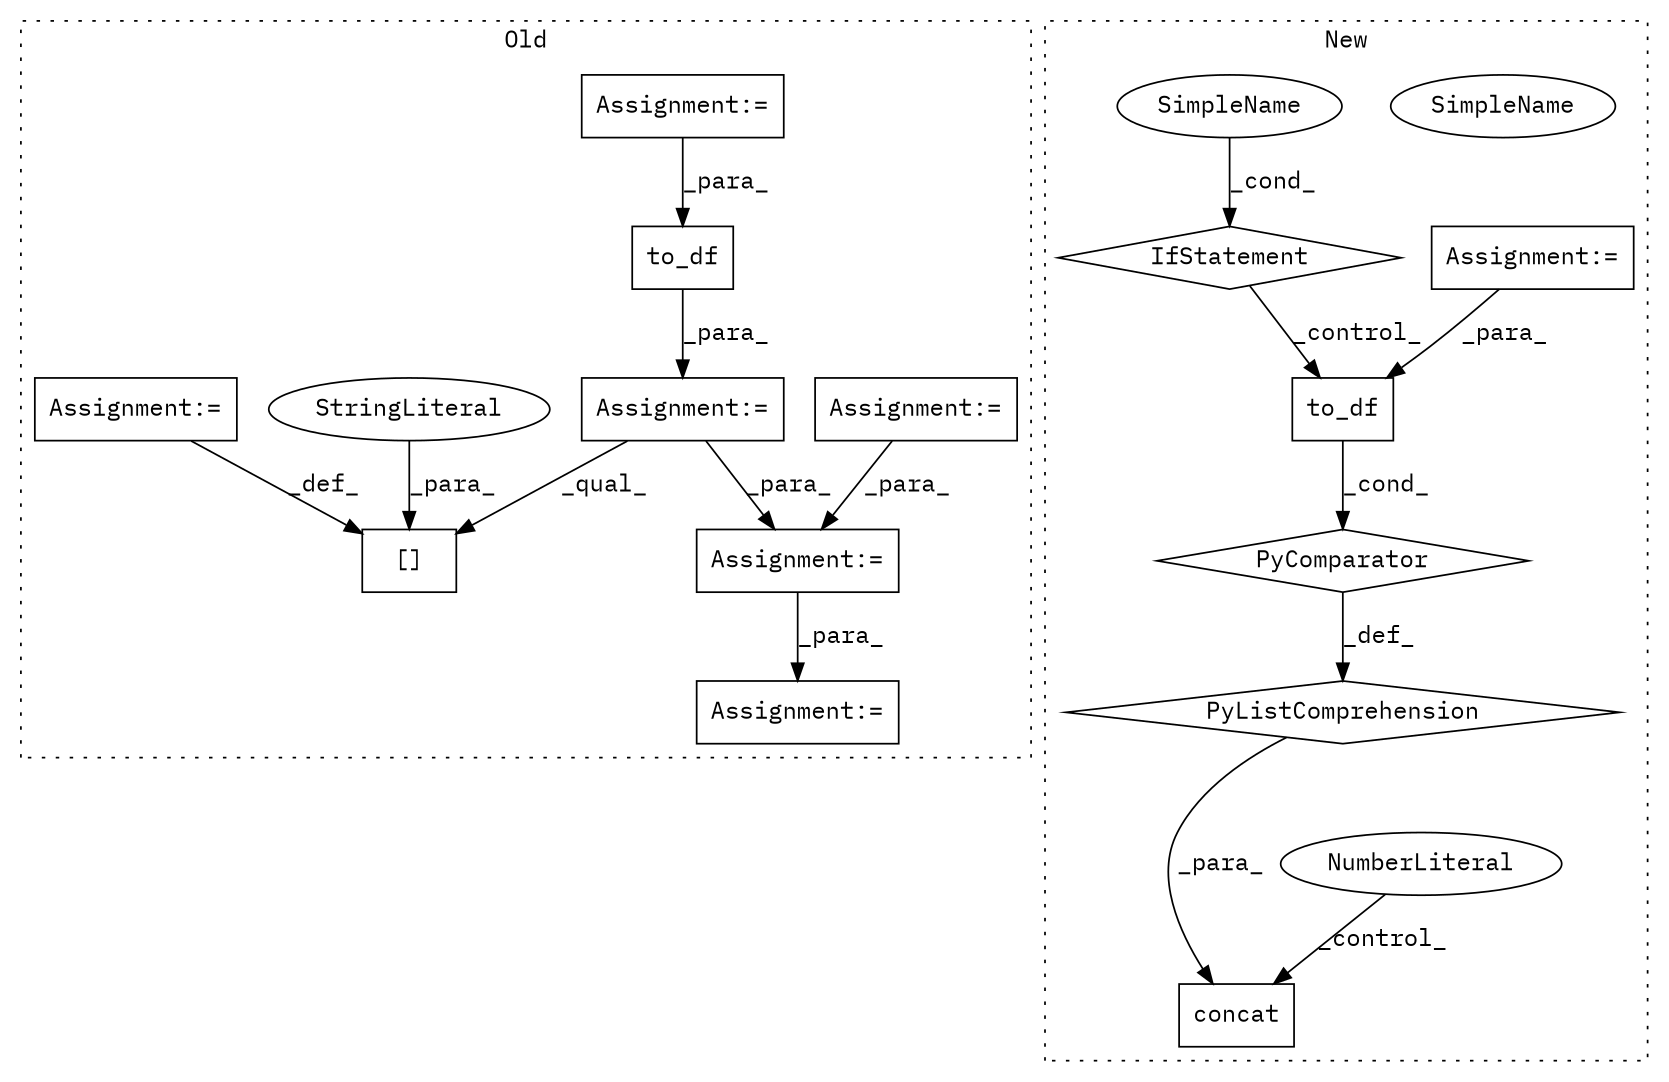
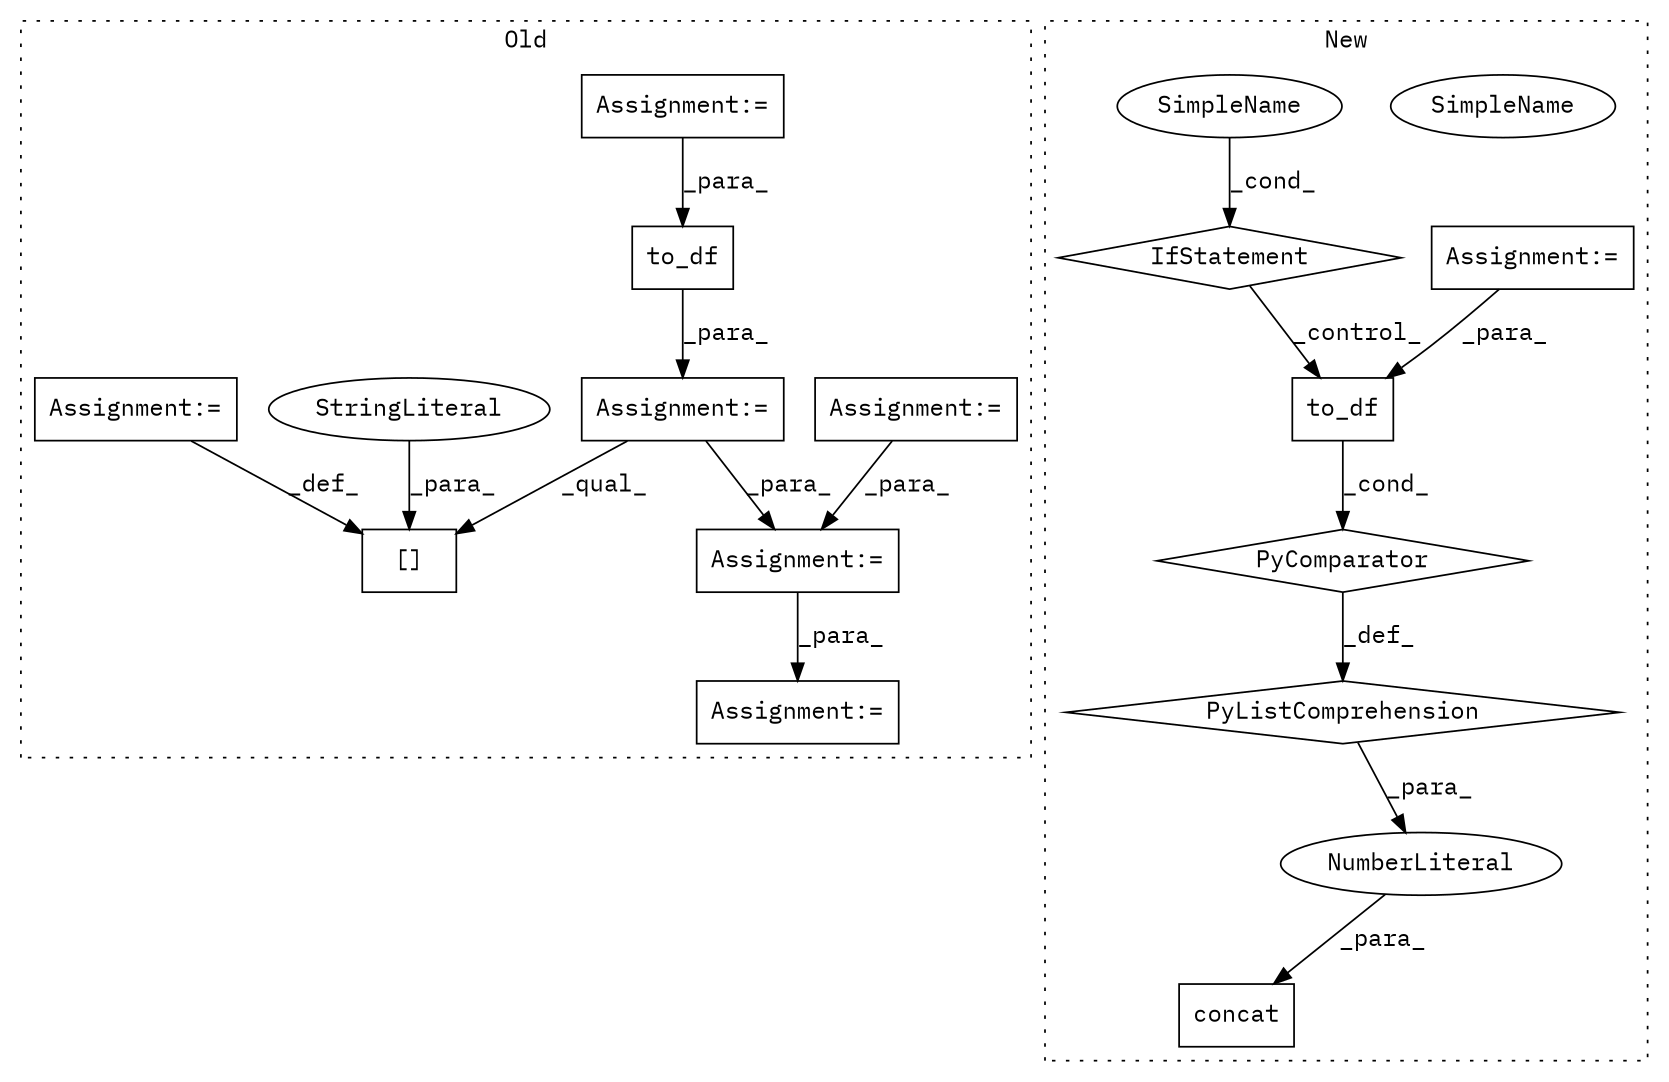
edge "PyListComprehension" -> "concat": now "PyListComprehension" -> "NumberLiteral"
edge "NumberLiteral" -> "concat": label "_control_" -> "_para_"
